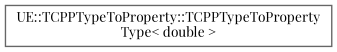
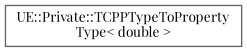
node "UE::TCPPTypeToProperty::TCPPTypeToProperty Type< double >": label "UE::TCPPTypeToProperty::TCPPTypeToProperty Type< double >" -> "UE::Private::TCPPTypeToProperty Type< double >"
